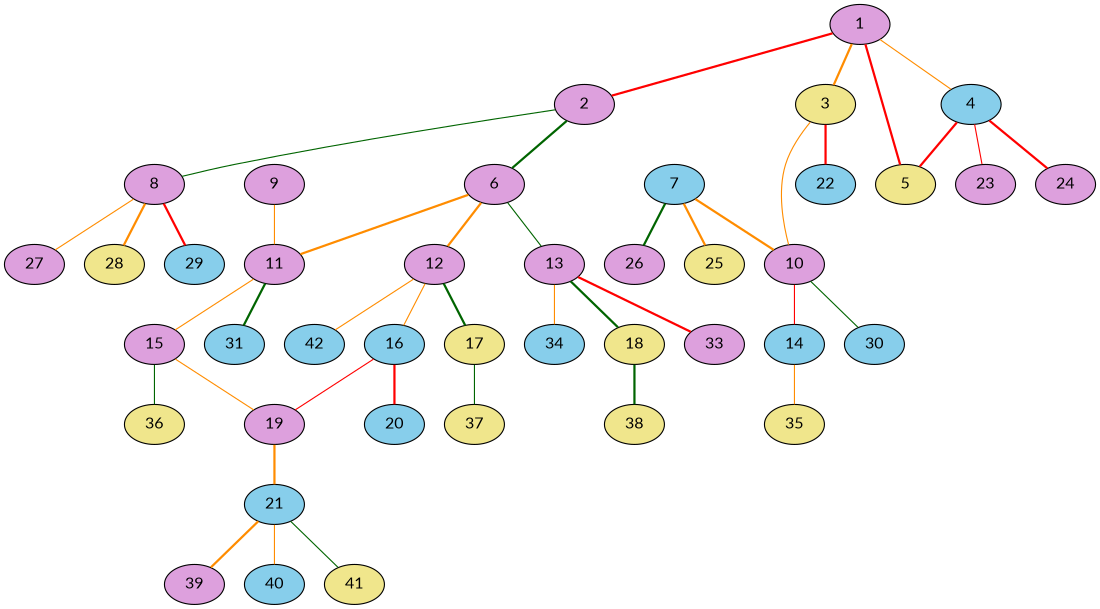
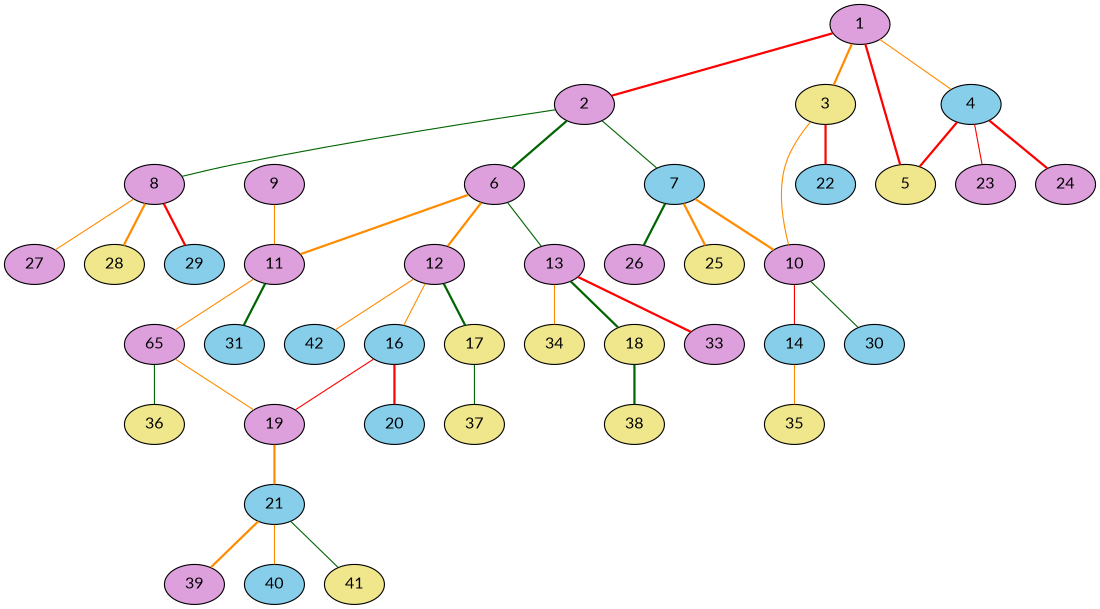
edge "2" -- "7": added
node "15": label "15" -> "65"
node "34": fillcolor skyblue -> khaki
